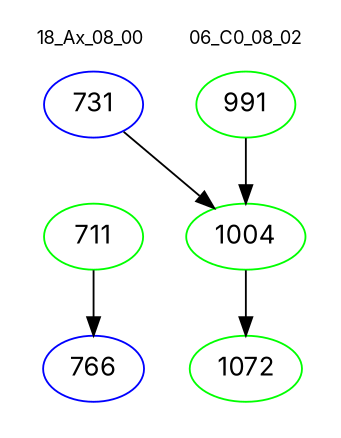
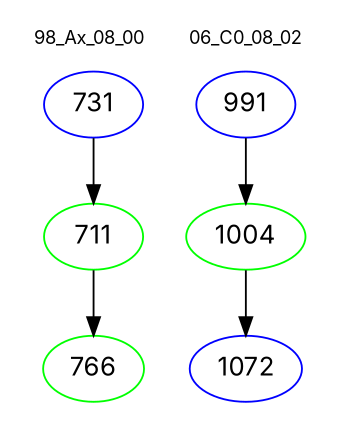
cluster "18_Ax_08_00": label "18_Ax_08_00" -> "98_Ax_08_00"
node "991": color green -> blue
edge "731" -> "1004": now "731" -> "711"
node "766": color blue -> green
node "1072": color green -> blue
